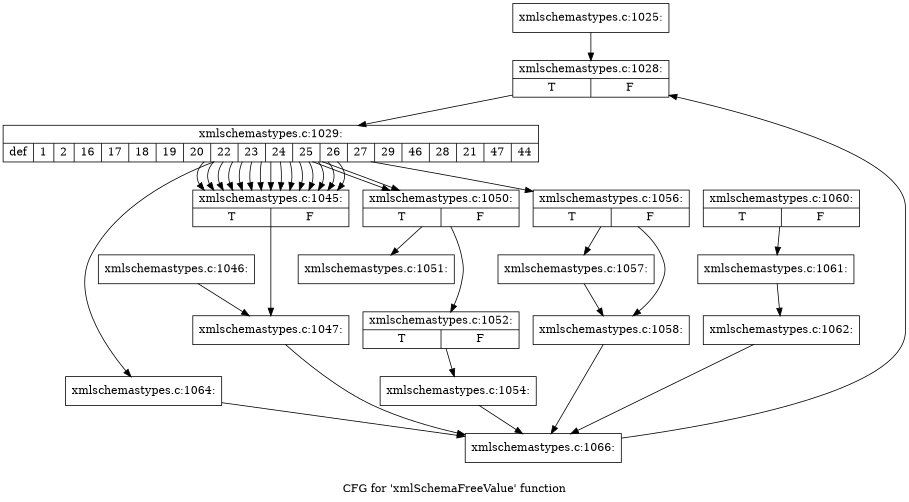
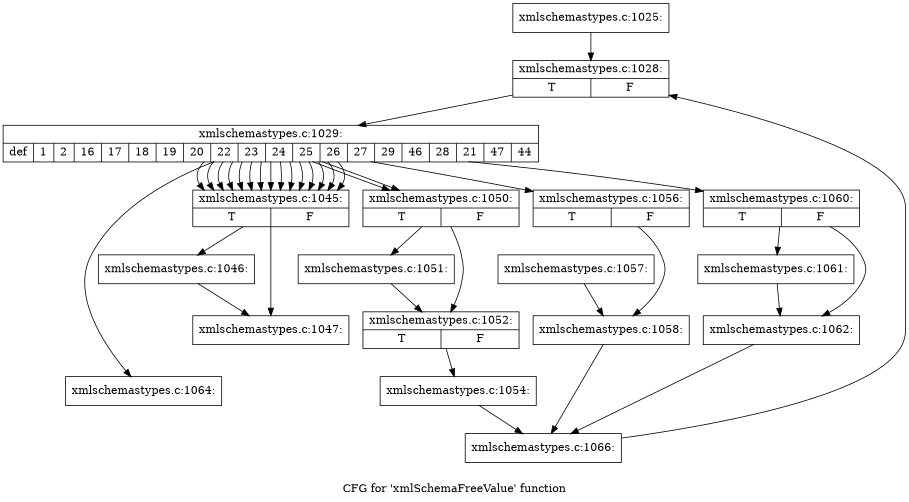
edge "xmlschemastypes.c:1029:" -> "xmlschemastypes.c:1060:": added
edge "xmlschemastypes.c:1056:" -> "xmlschemastypes.c:1057:": removed
edge "xmlschemastypes.c:1045:" -> "xmlschemastypes.c:1046:": added
edge "xmlschemastypes.c:1060:" -> "xmlschemastypes.c:1062:": added
edge "xmlschemastypes.c:1051:" -> "xmlschemastypes.c:1052:": added
edge "xmlschemastypes.c:1047:" -> "xmlschemastypes.c:1066:": removed
edge "xmlschemastypes.c:1064:" -> "xmlschemastypes.c:1066:": removed
